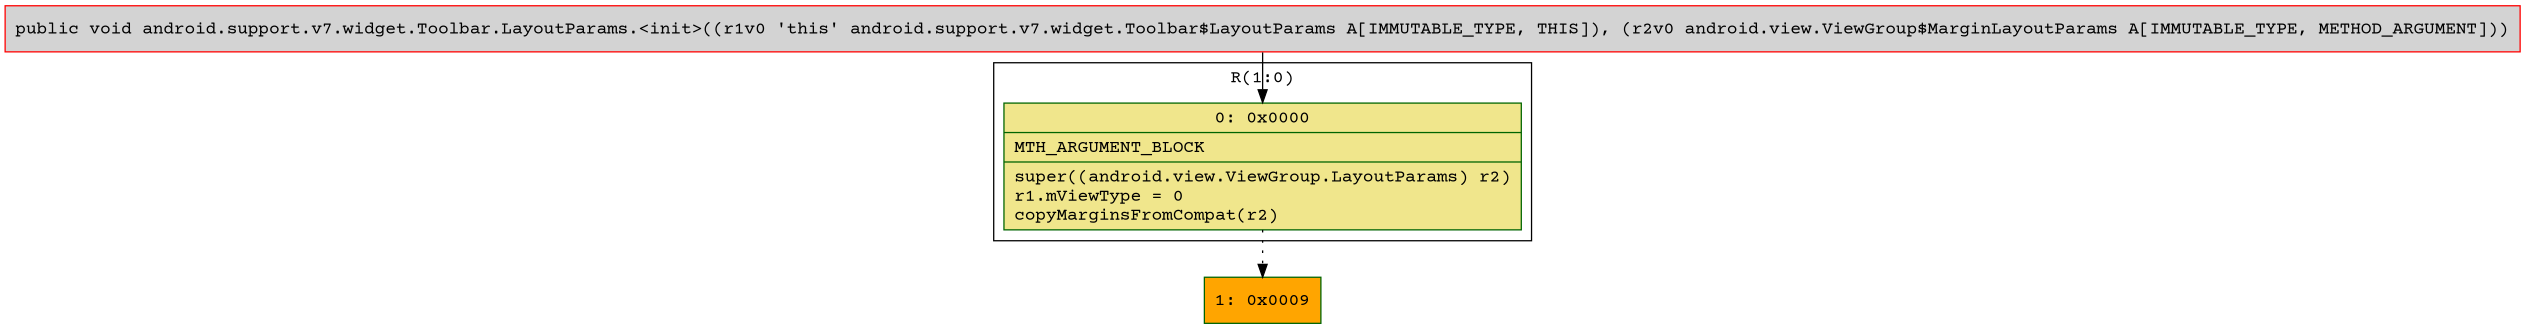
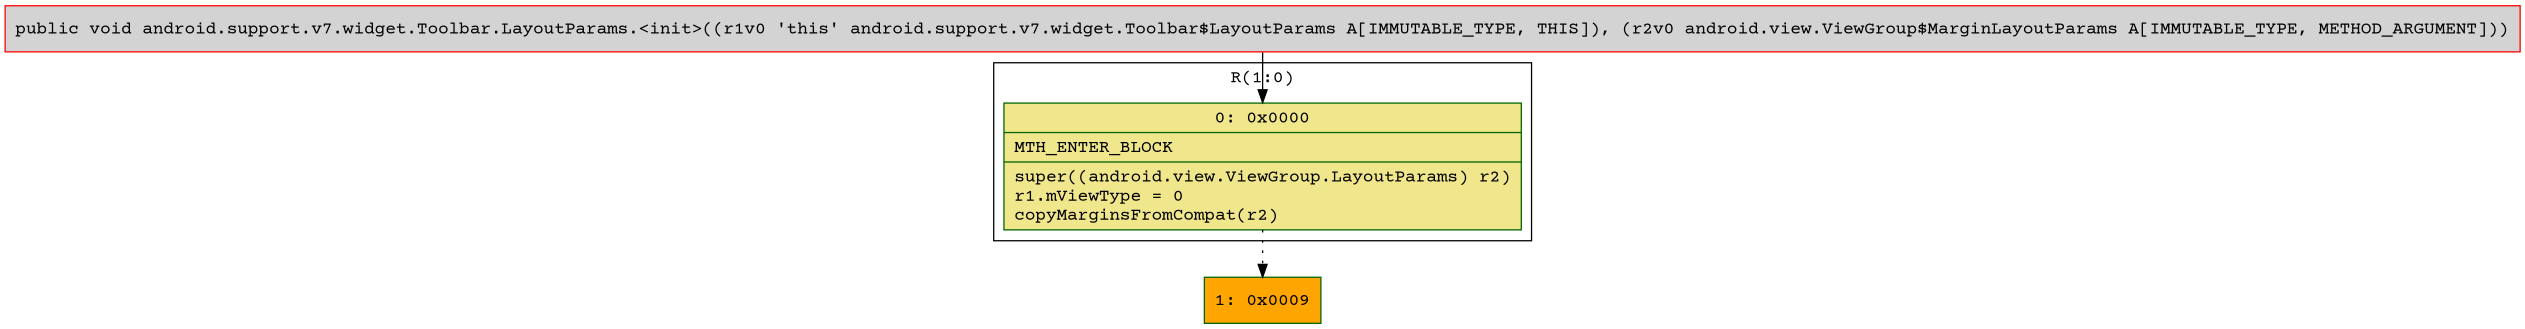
node "0: 0x0000": text "MTH_ARGUMENT_BLOCK" -> "MTH_ENTER_BLOCK"
